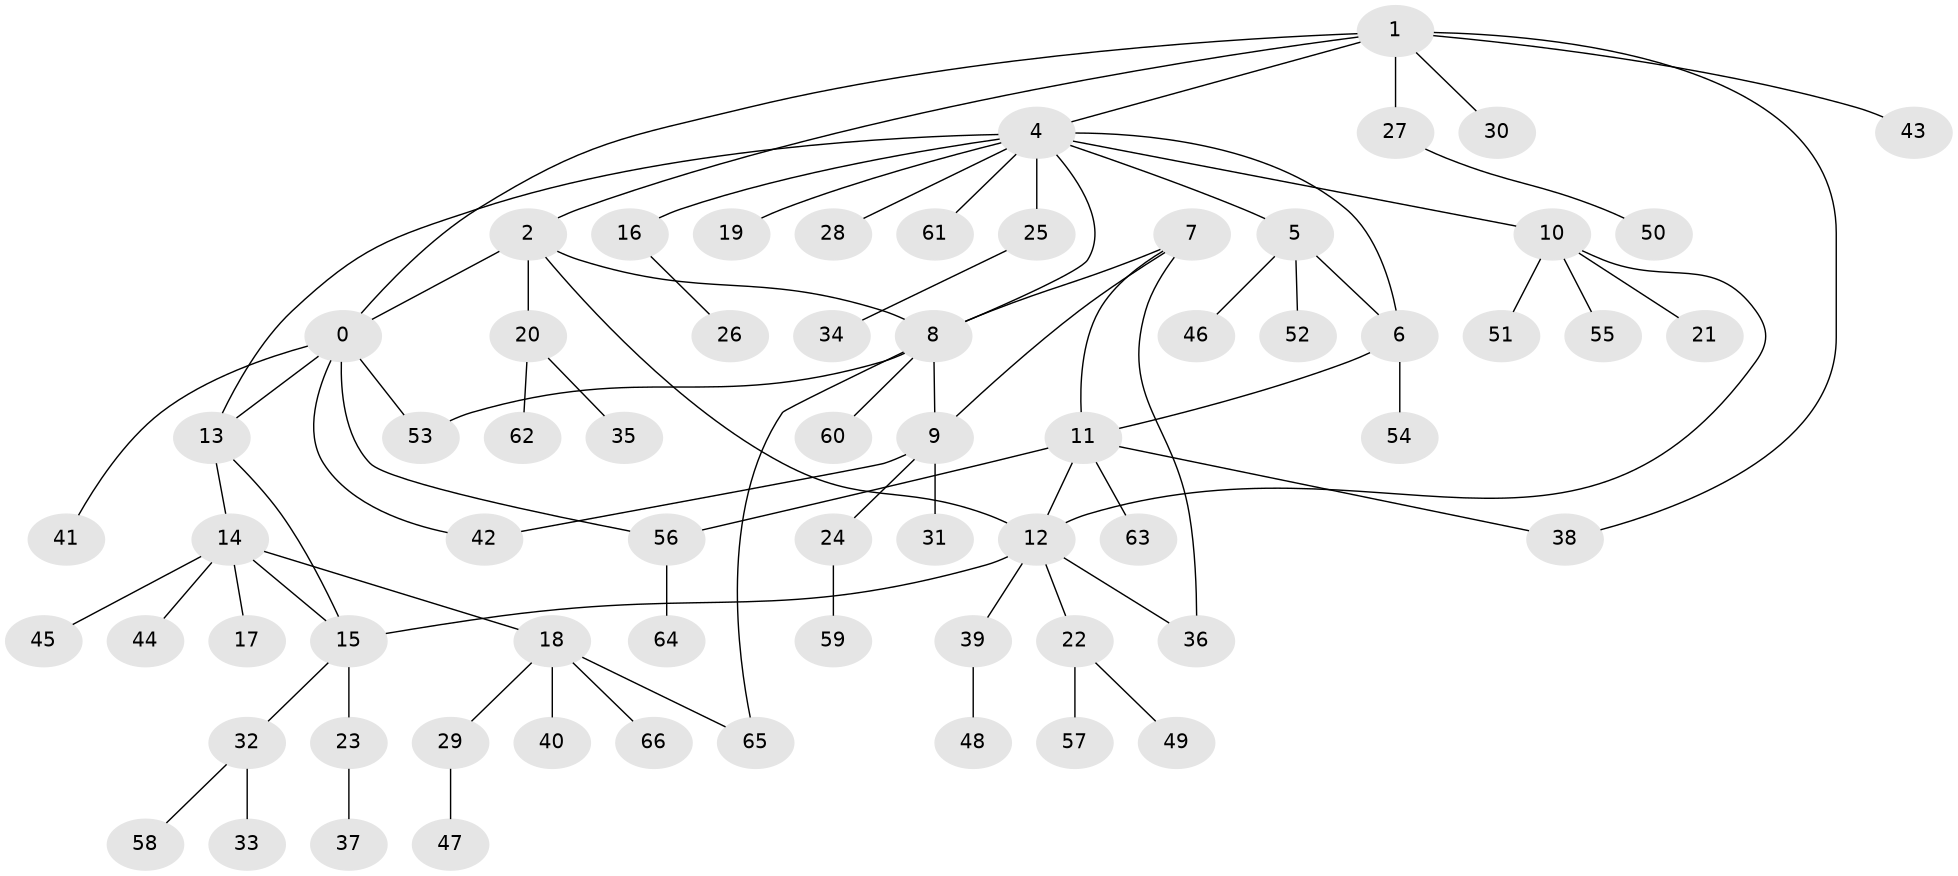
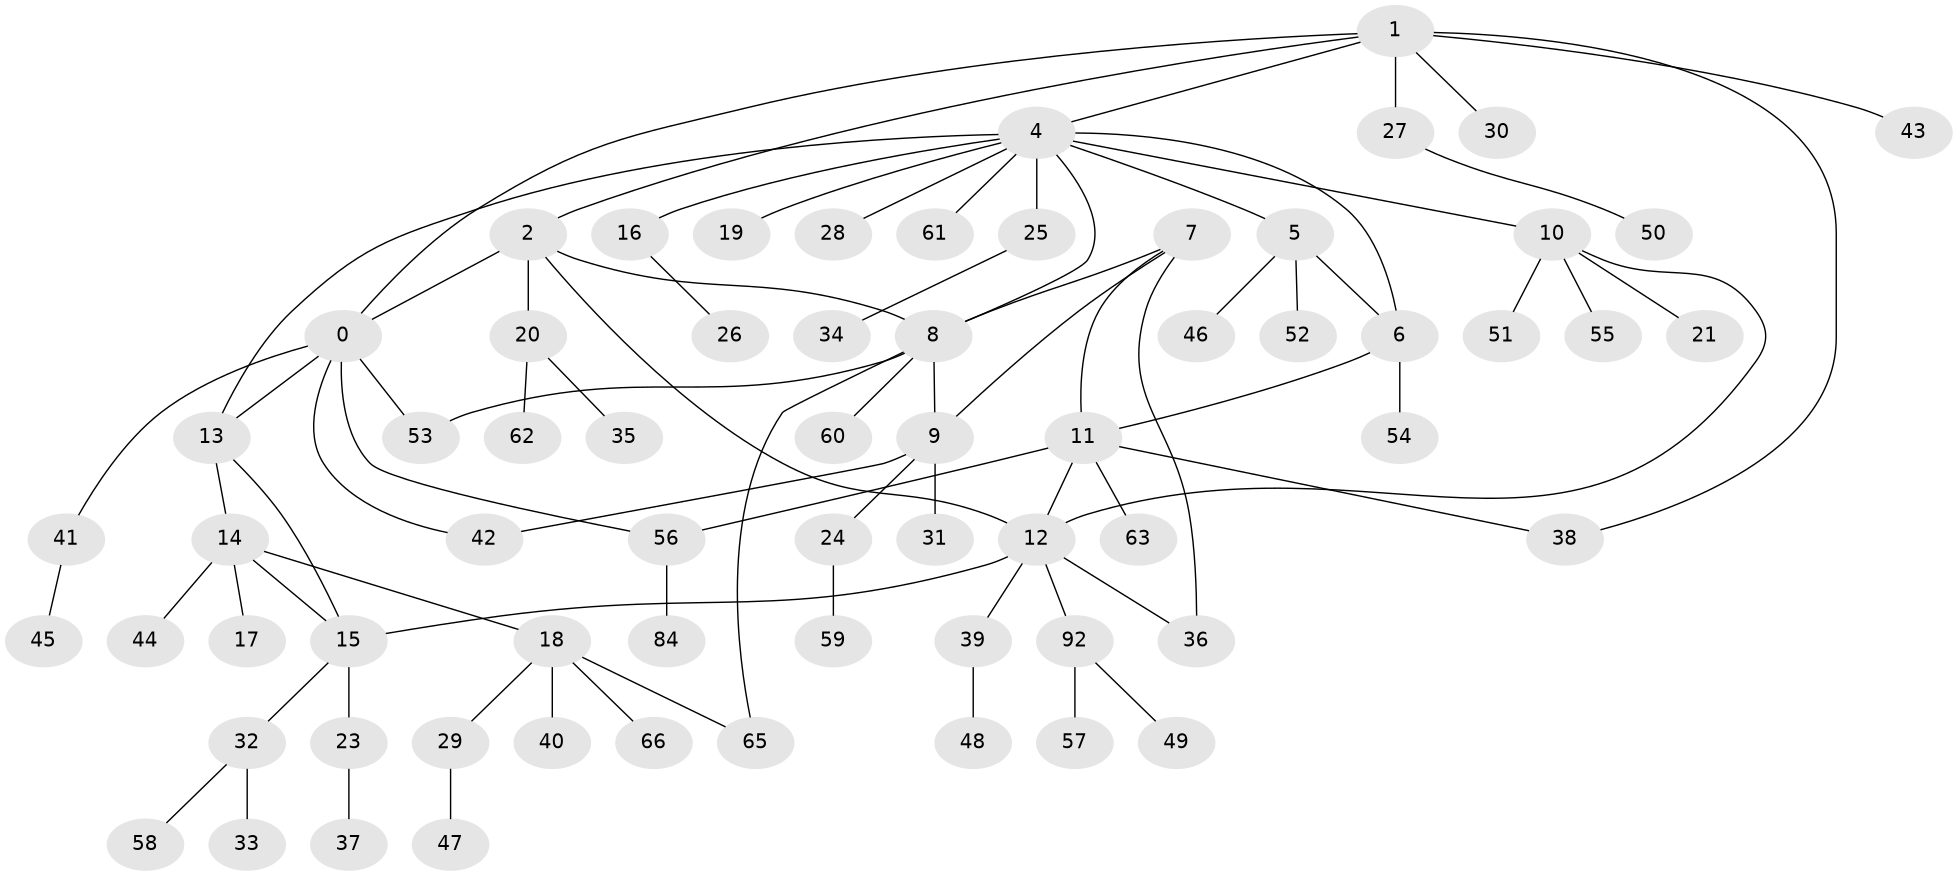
edge "14" -- "45": now "41" -- "45"
node "64": label "64" -> "84"
node "22": label "22" -> "92"
